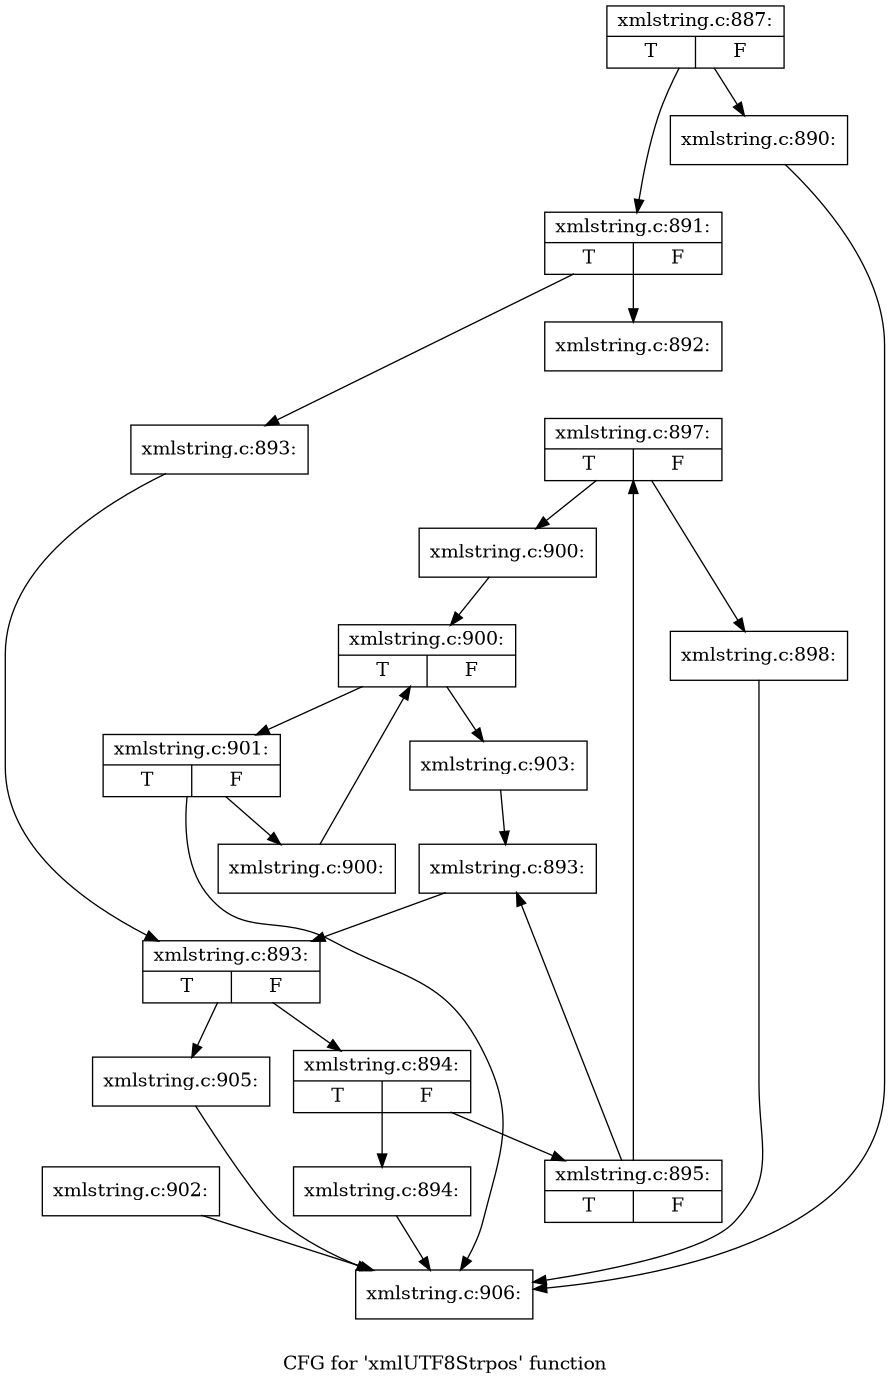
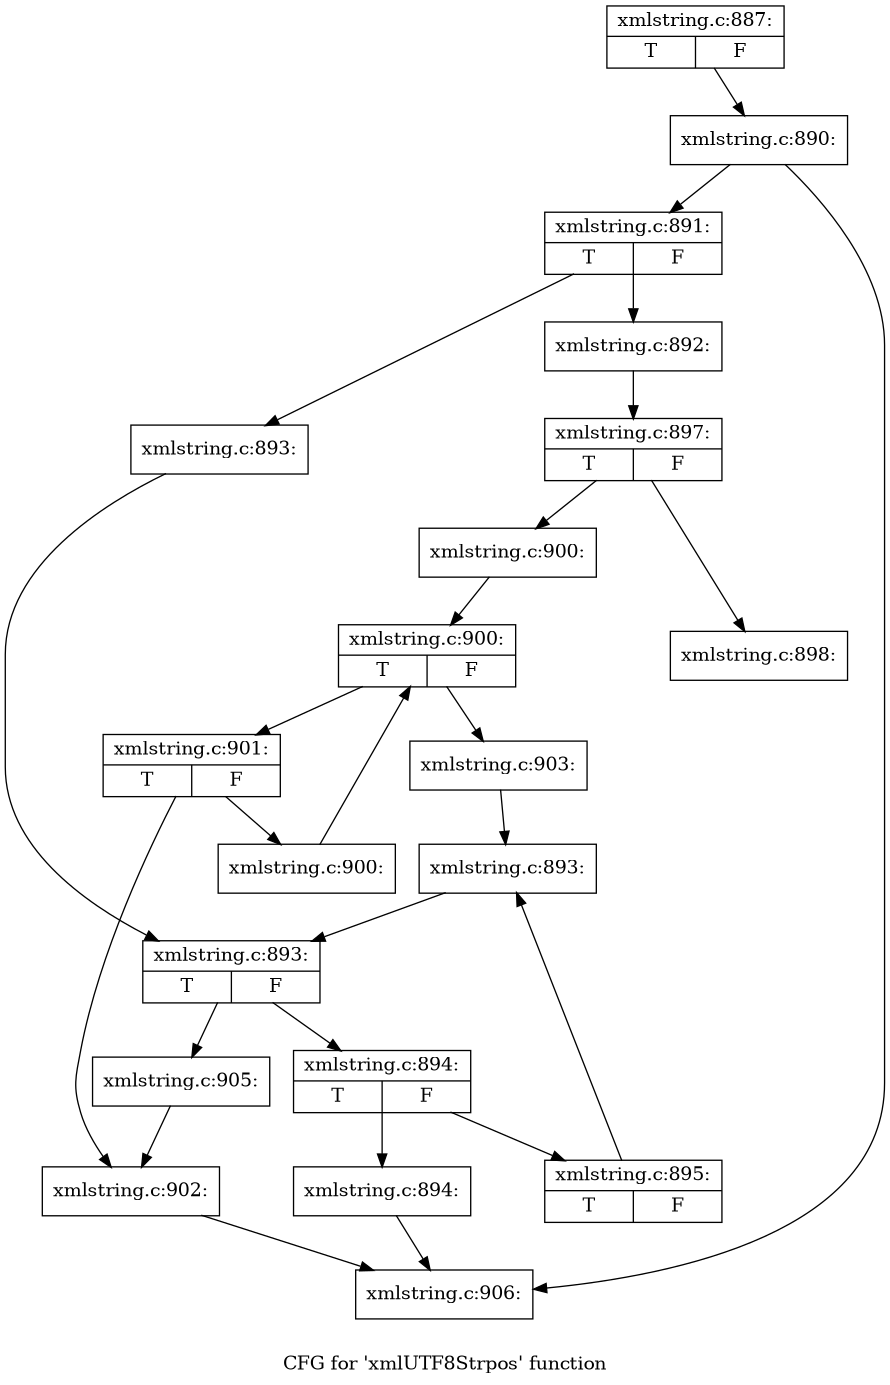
edge "xmlstring.c:887:" -> "xmlstring.c:891:": now "xmlstring.c:890:" -> "xmlstring.c:891:"
edge "xmlstring.c:895:" -> "xmlstring.c:897:": now "xmlstring.c:892:" -> "xmlstring.c:897:"
edge "xmlstring.c:901:" -> "xmlstring.c:906:": now "xmlstring.c:901:" -> "xmlstring.c:902:"
edge "xmlstring.c:898:" -> "xmlstring.c:906:": removed
edge "xmlstring.c:905:" -> "xmlstring.c:906:": now "xmlstring.c:905:" -> "xmlstring.c:902:"
